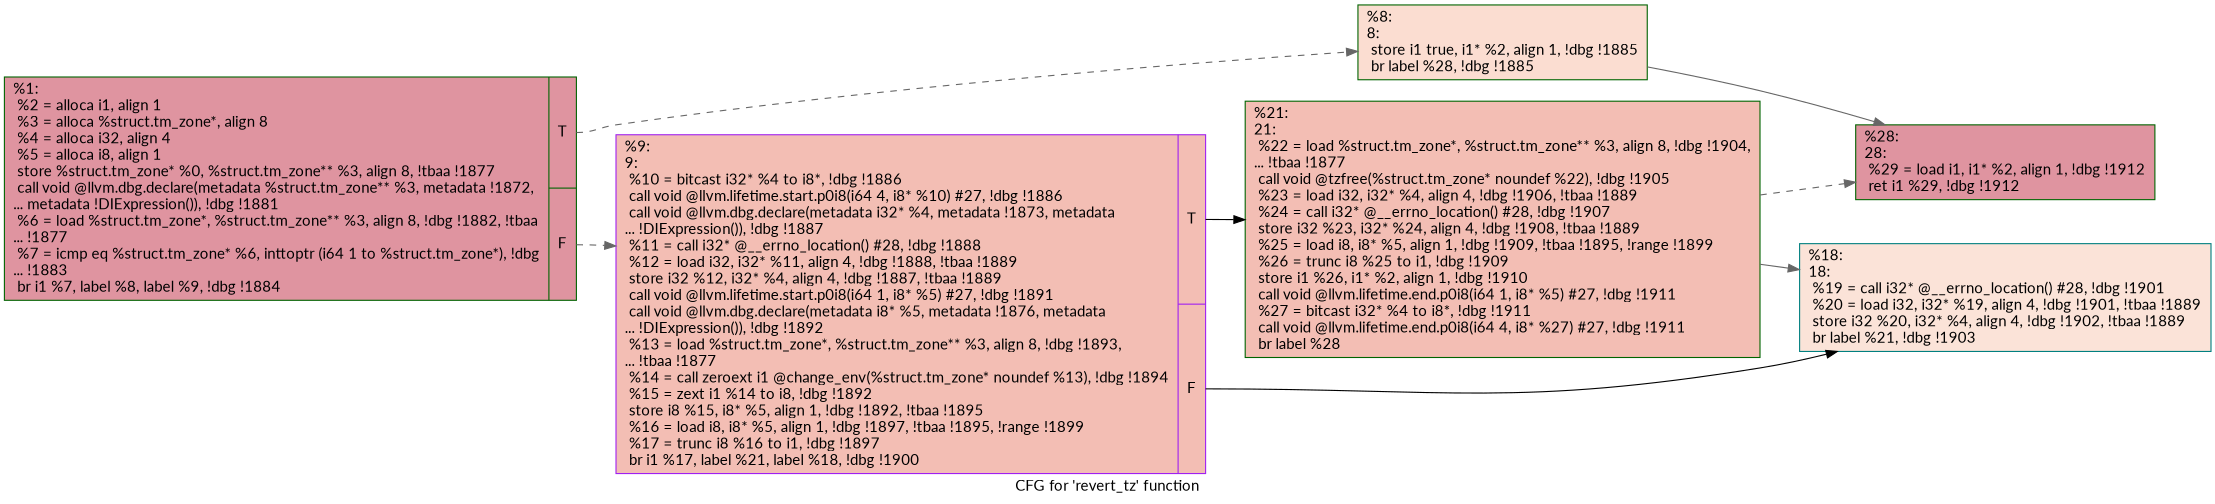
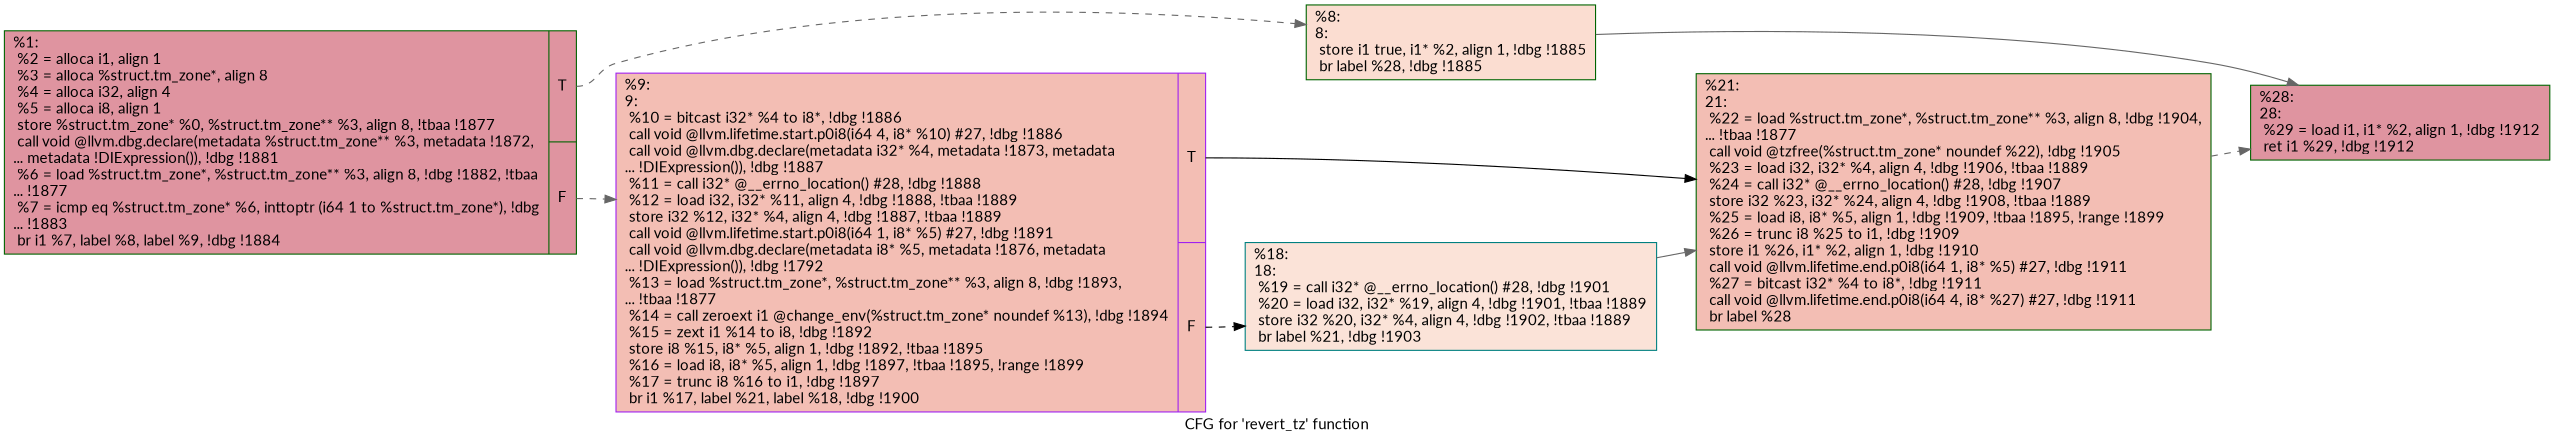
edge "%21:" -> "%18:": reversed
node "%9:": text "... !DIExpression()), !dbg !1892" -> "... !DIExpression()), !dbg !1792"
edge "%9:" -> "%18:": style solid -> dashed
